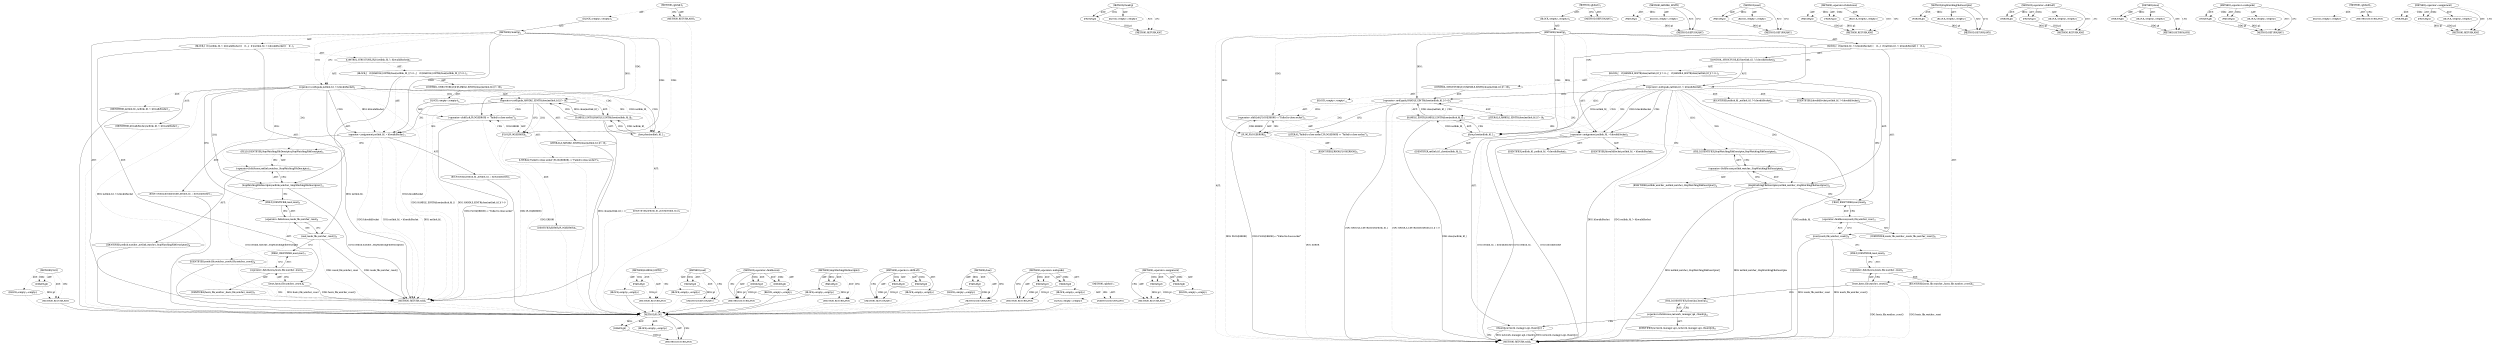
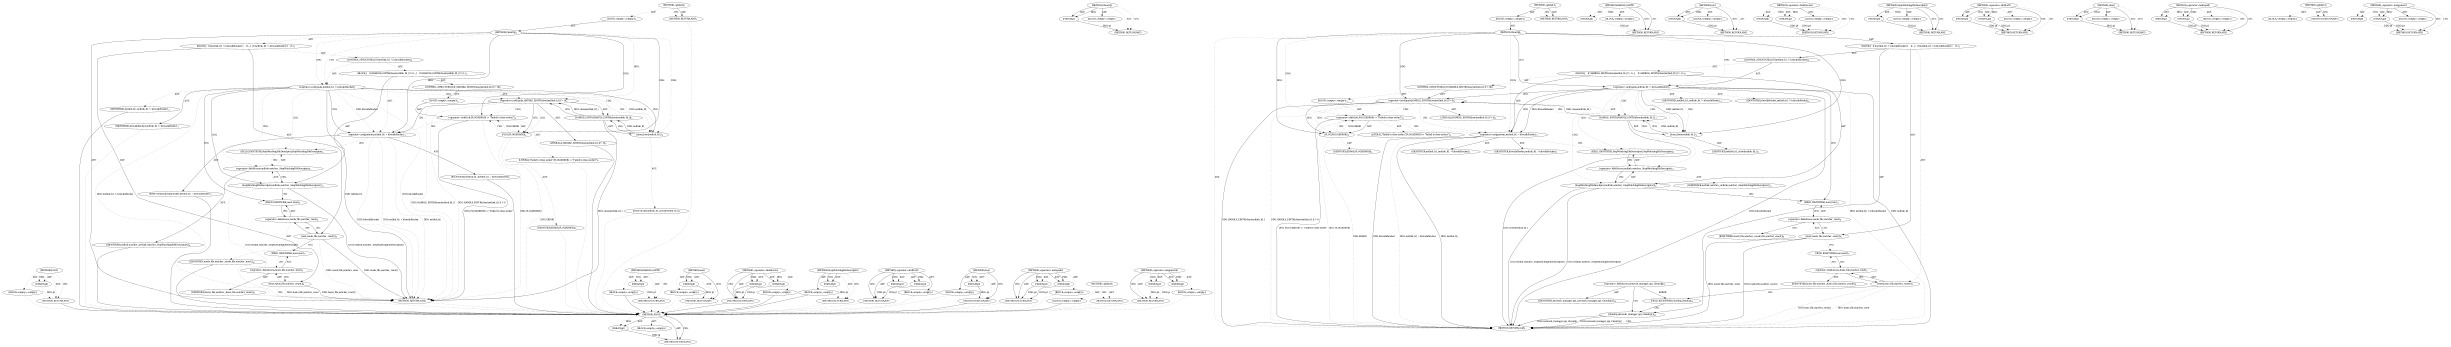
edge "(FIELD_IDENTIFIER,CleanUp,CleanUp)" -> "(<operator>.fieldAccess,network_manager_api_.CleanUp)": now "(FIELD_IDENTIFIER,CleanUp,CleanUp)" -> "(CleanUp,network_manager_api_.CleanUp())"
edge "(<operator>.fieldAccess,network_manager_api_.CleanUp)" -> "(FIELD_IDENTIFIER,CleanUp,CleanUp)": label "AST: " -> "ERROR: "
